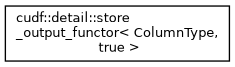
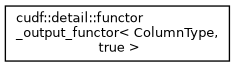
node "cudf::detail::store _output_functor< ColumnType, true >": label "cudf::detail::store _output_functor< ColumnType, true >" -> "cudf::detail::functor _output_functor< ColumnType, true >"
